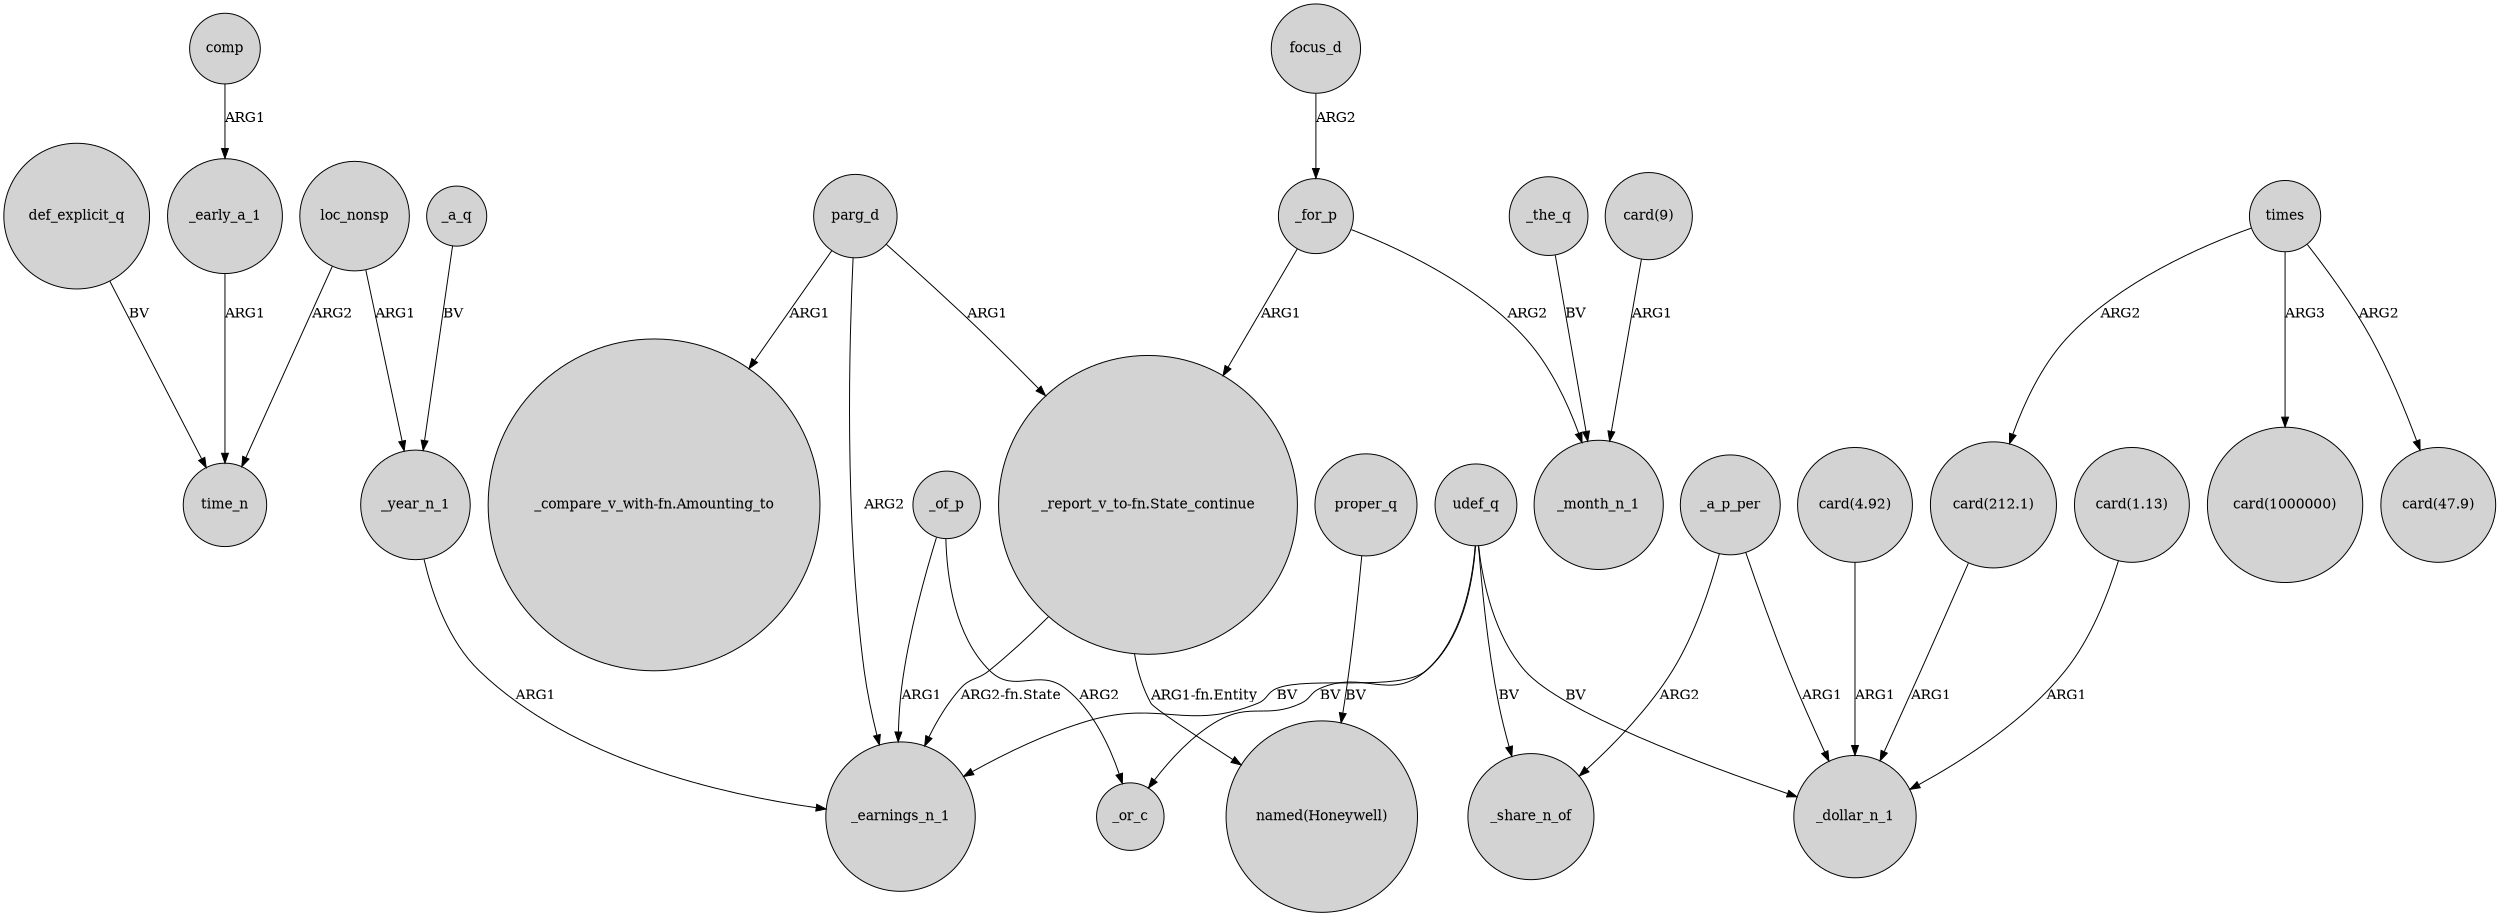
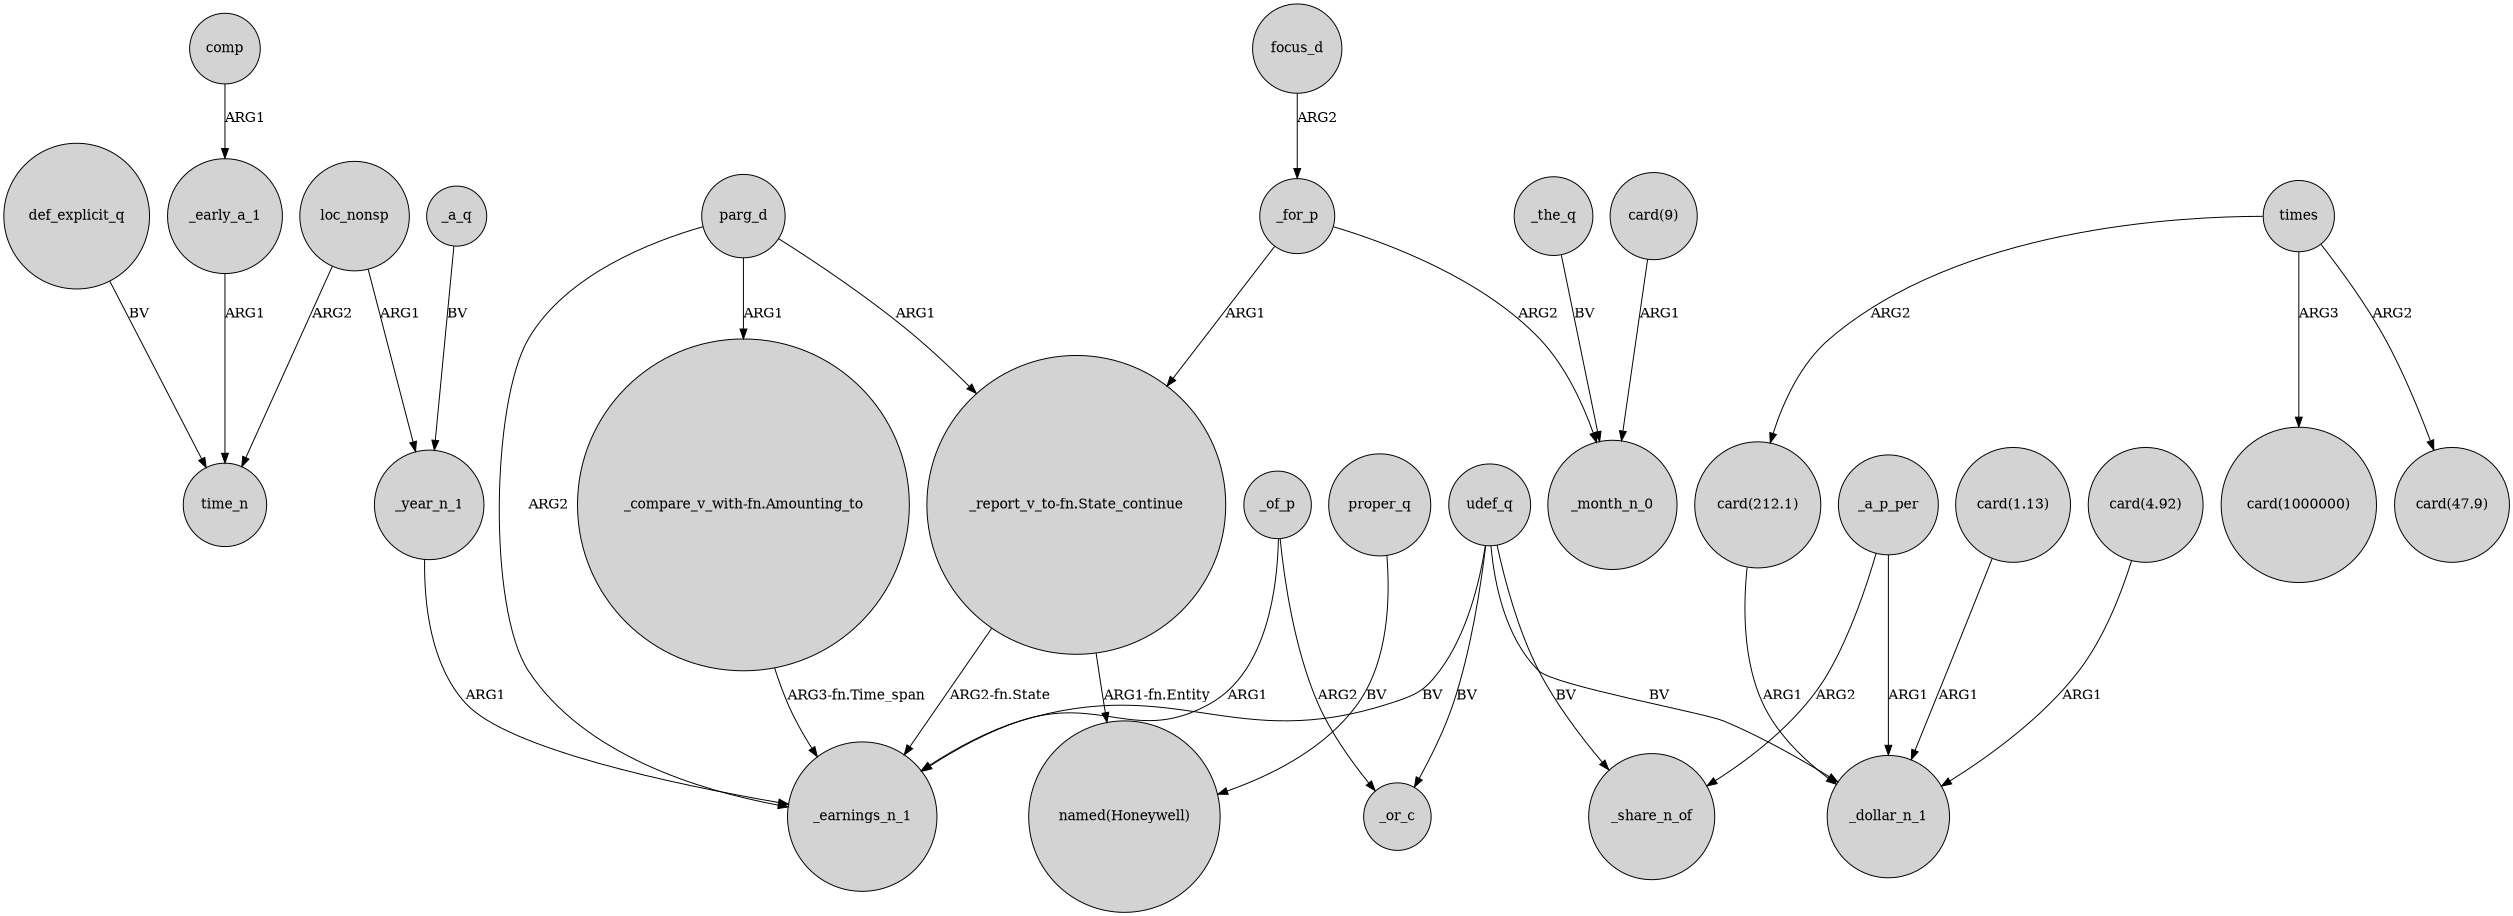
node "_month_n_1": label "_month_n_1" -> "_month_n_0"
edge "_compare_v_with-fn.Amounting_to" -> "_earnings_n_1": added, label "ARG3-fn.Time_span"
